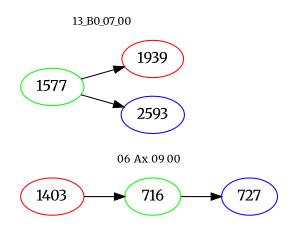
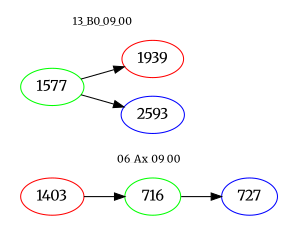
cluster "13_B0_07_00": label "13_B0_07_00" -> "13_B0_09_00"
